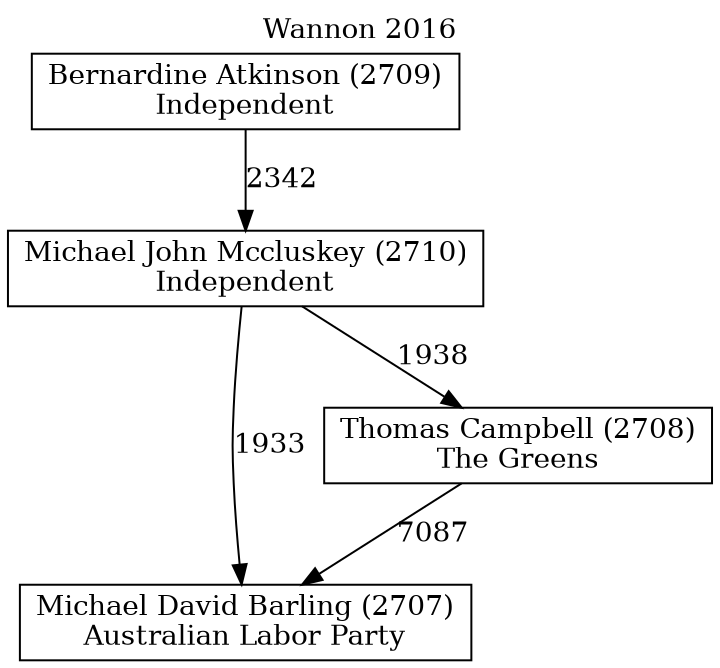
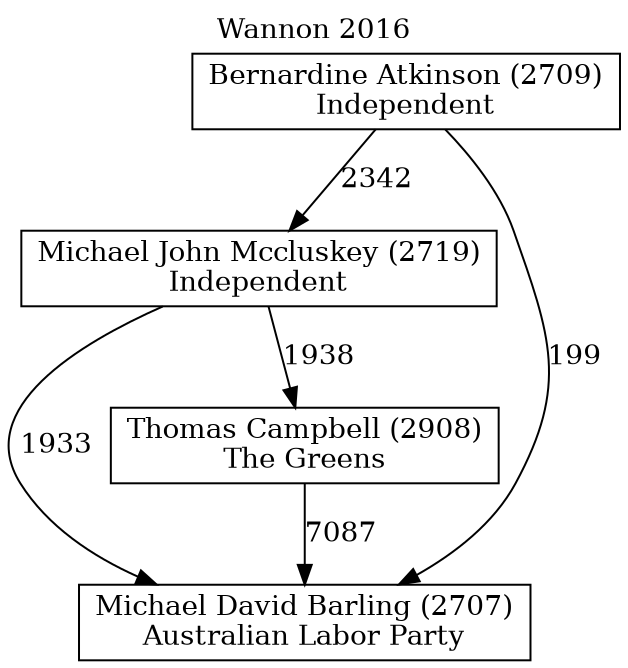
node "Michael John Mccluskey (2710) Independent": label "Michael John Mccluskey (2710) Independent" -> "Michael John Mccluskey (2719) Independent"
edge "Bernardine Atkinson (2709) Independent" -> "Michael David Barling (2707) Australian Labor Party": added, label "199"
node "Thomas Campbell (2708) The Greens": label "Thomas Campbell (2708) The Greens" -> "Thomas Campbell (2908) The Greens"
